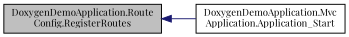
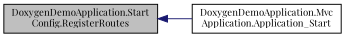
node "DoxygenDemoApplication.Route Config.RegisterRoutes": label "DoxygenDemoApplication.Route Config.RegisterRoutes" -> "DoxygenDemoApplication.Start Config.RegisterRoutes"
